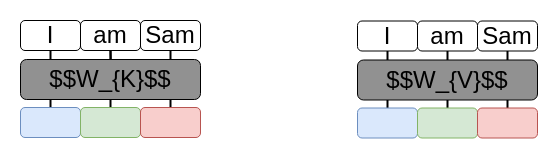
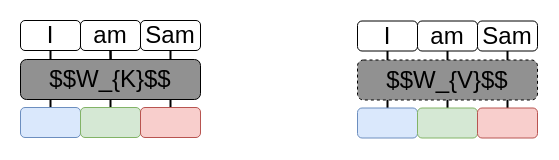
node "$$W_{V}$$": style solid -> dashed
